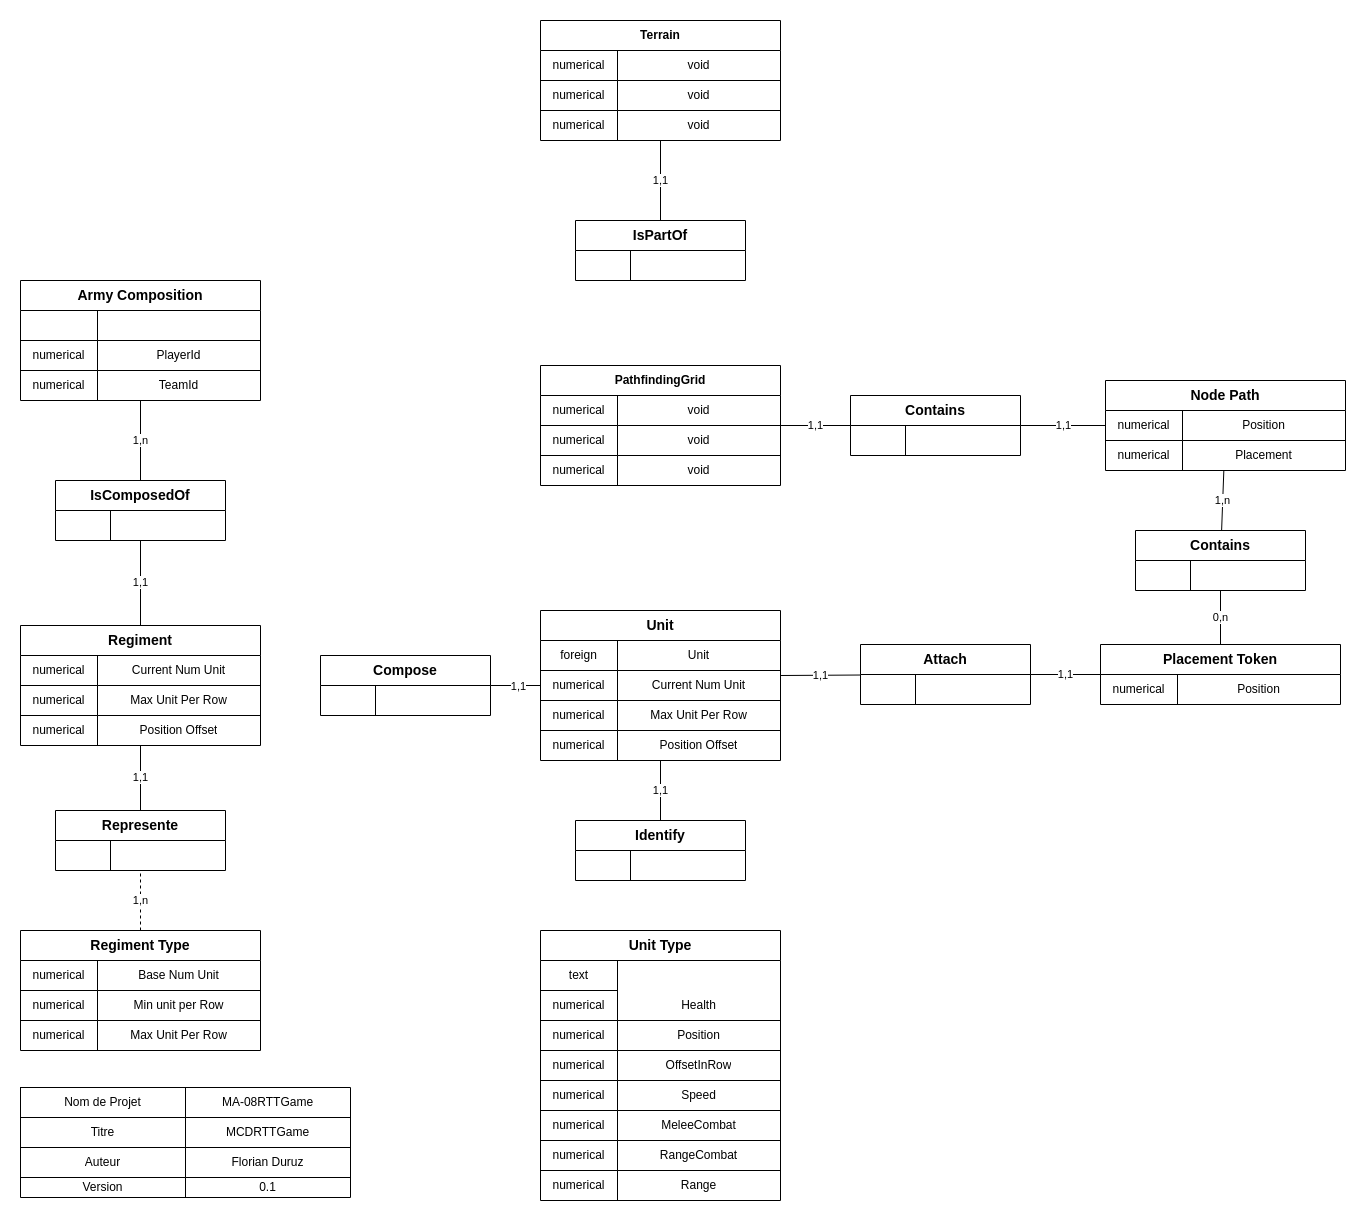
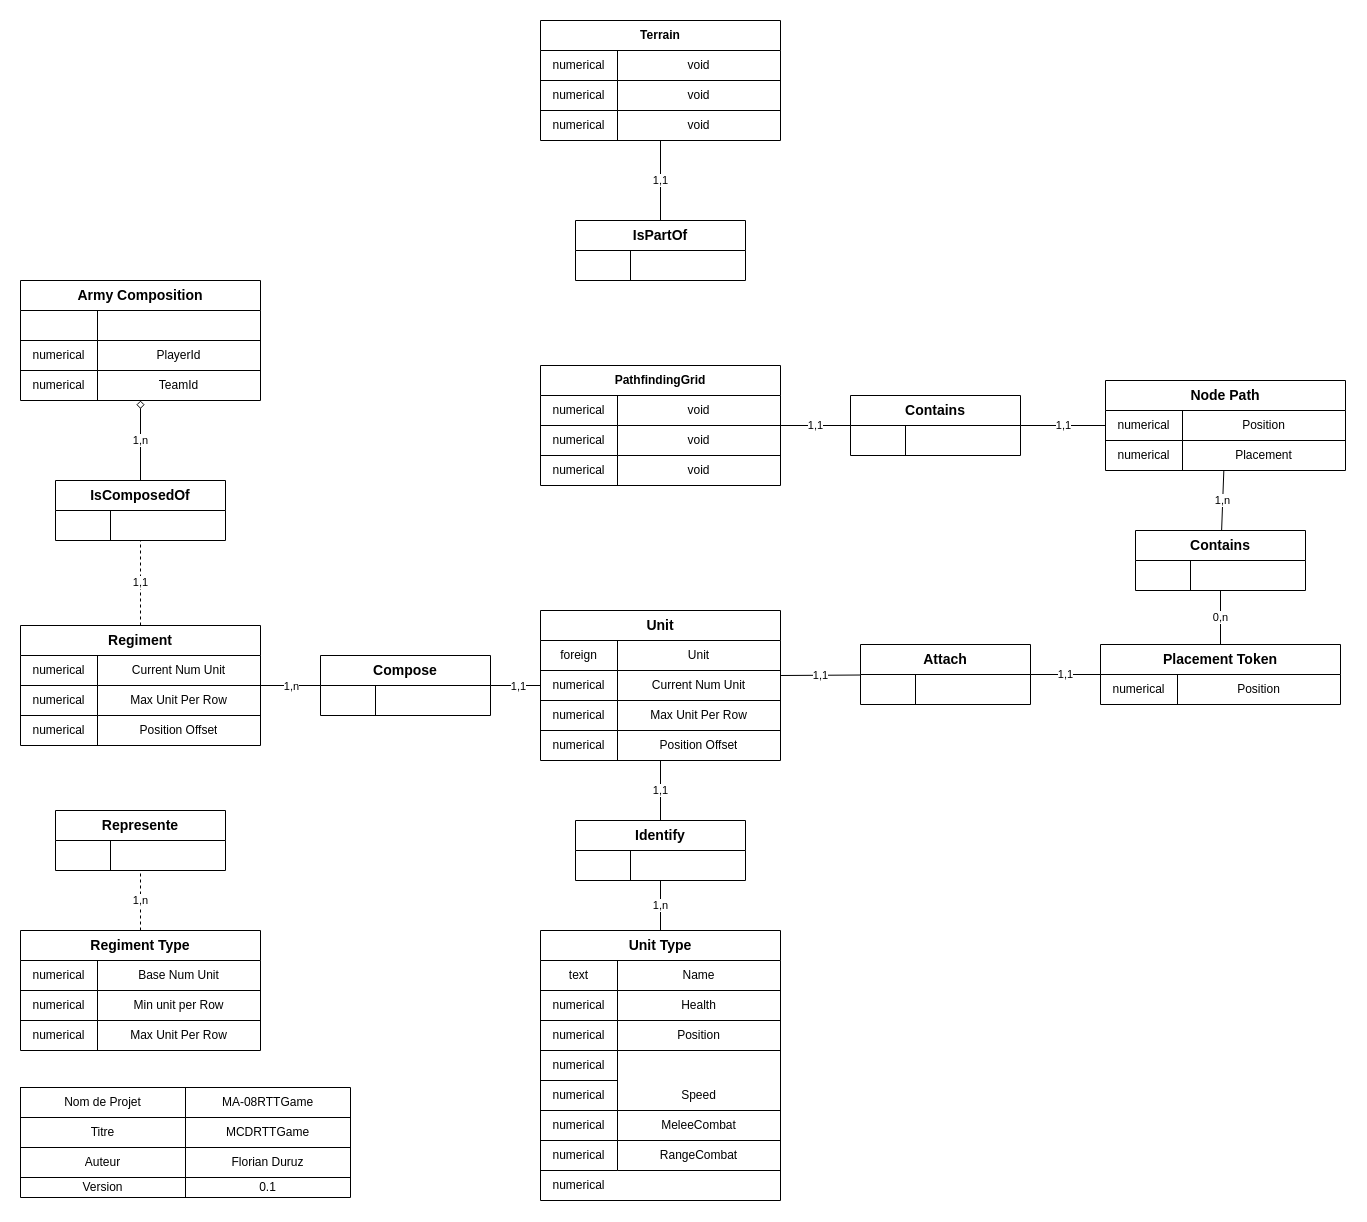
edge "Army Composition" -- "IsComposedOf": arrowhead none -> diamond
edge "IsComposedOf" -- "Regiment": style solid -> dashed
edge "Regiment" -- "Compose": added, label "1,n"
edge "Regiment" -- "Represente": removed, label "1,1"
edge "Identify" -- "Unit Type": added, label "1,n"
node "Name": added
node "OffsetInRow": removed
node "Range": removed
